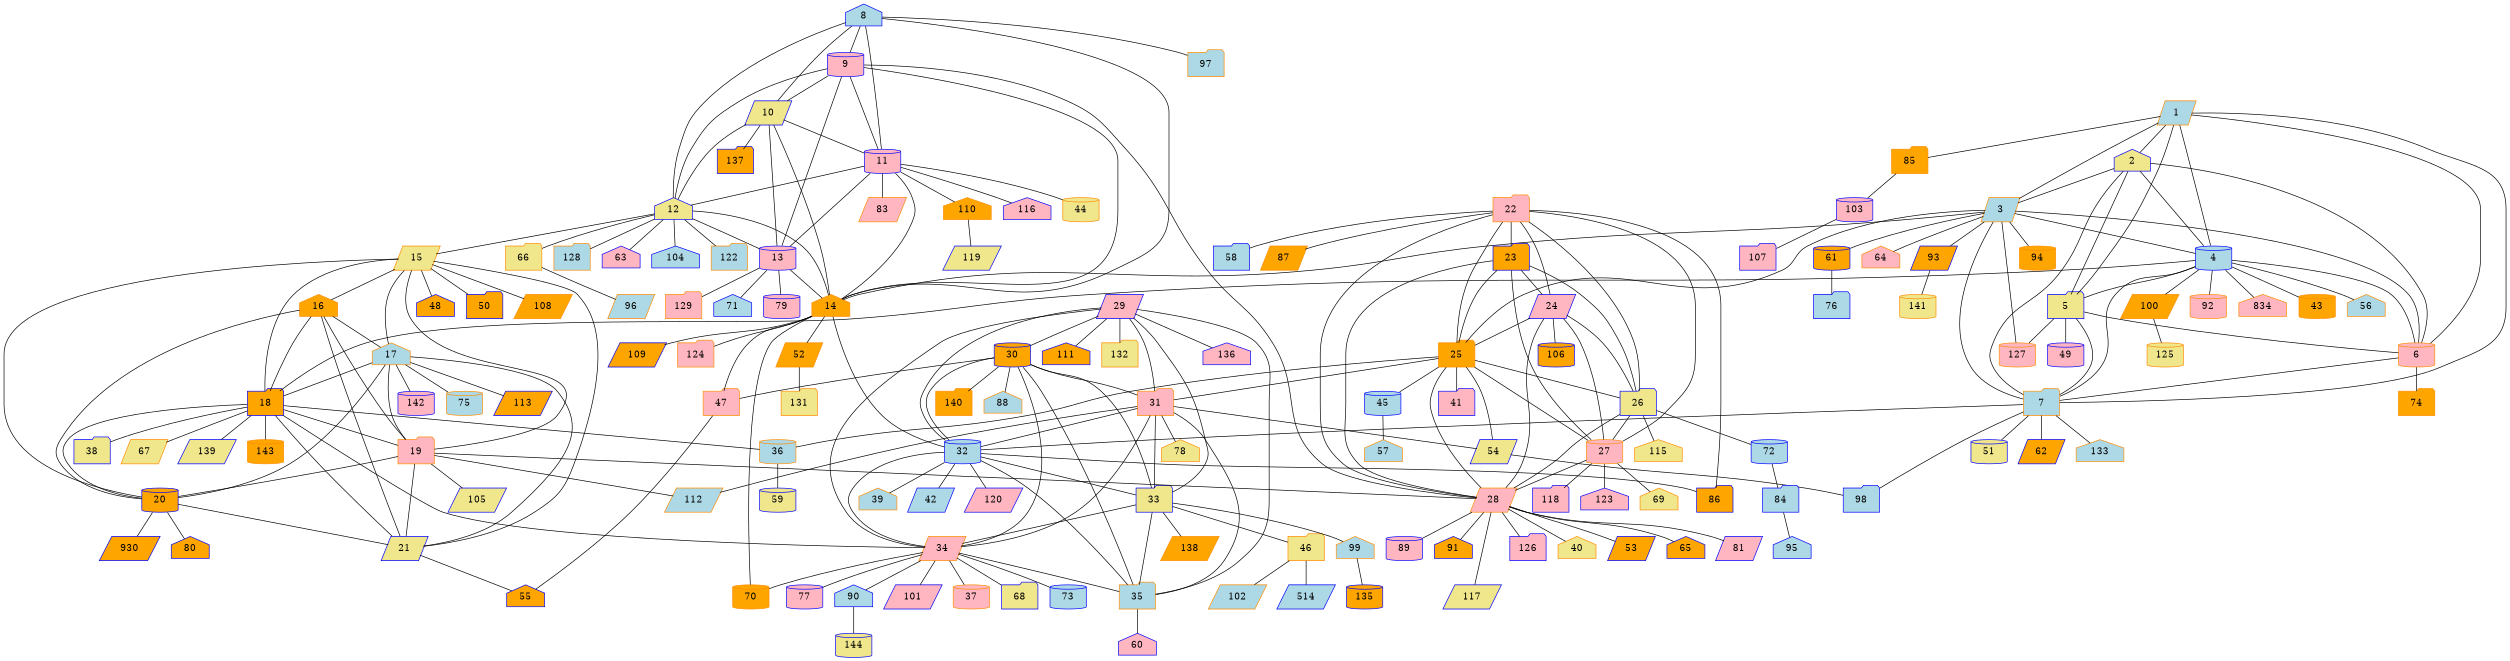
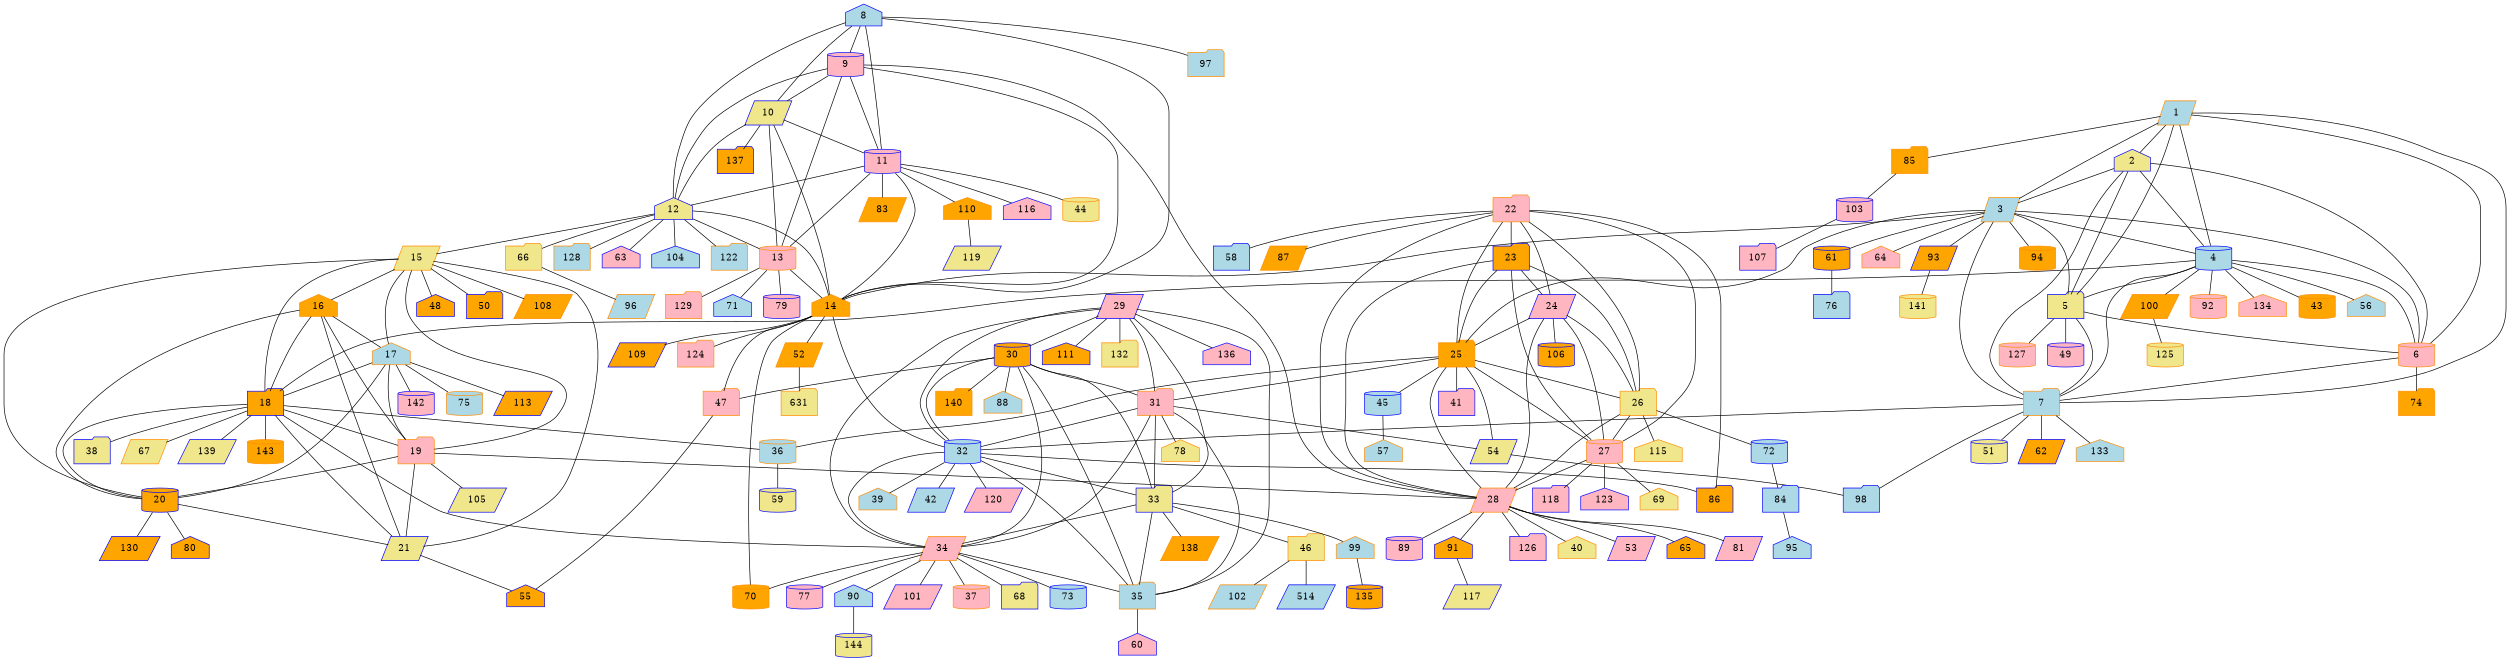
node "83": fillcolor lightpink -> orange
node "13": color blue -> darkorange
edge "3" -- "127": now "3" -- "5"
node "834": label "834" -> "134"
node "131": label "131" -> "631"
node "26": color blue -> darkorange
edge "17" -- "21": removed
node "112": removed
node "930": label "930" -> "130"
edge "28" -- "117": now "91" -- "117"
node "53": fillcolor orange -> lightpink
